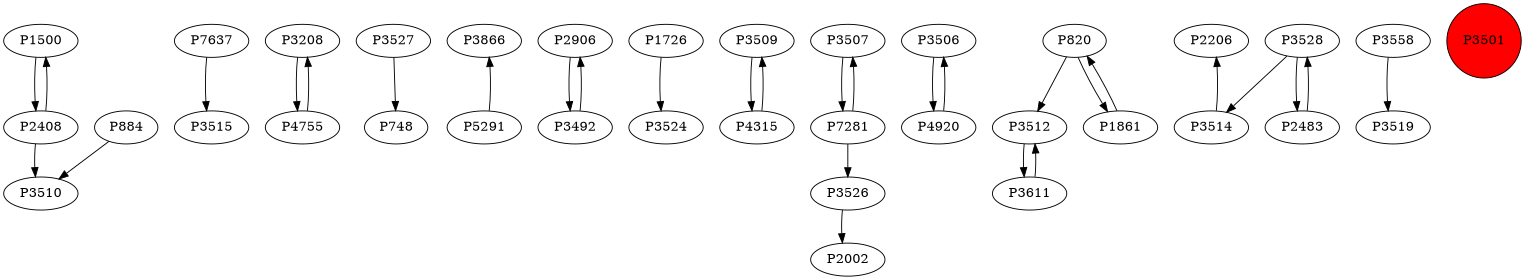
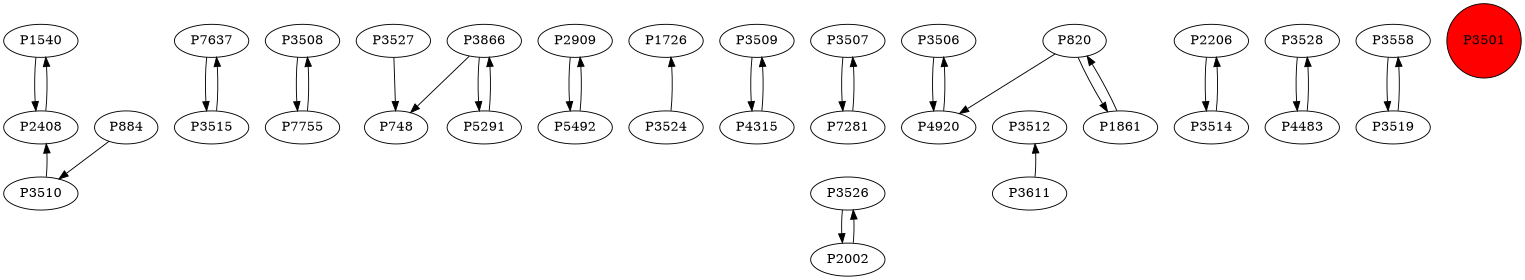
node "P1500": label "P1500" -> "P1540"
node "P3208": label "P3208" -> "P3508"
node "P2906": label "P2906" -> "P2909"
edge "P3866" -> "P5291": added
edge "P1726" -> "P3524": reversed
edge "P820" -> "P3512": now "P820" -> "P4920"
edge "P3866" -> "P748": added
edge "P3528" -> "P3514": now "P2206" -> "P3514"
edge "P3515" -> "P7637": added
edge "P3519" -> "P3558": added
node "P4755": label "P4755" -> "P7755"
node "P3492": label "P3492" -> "P5492"
node "P2483": label "P2483" -> "P4483"
edge "P2408" -> "P3510": reversed
edge "P7281" -> "P3526": now "P2002" -> "P3526"
edge "P3512" -> "P3611": removed
